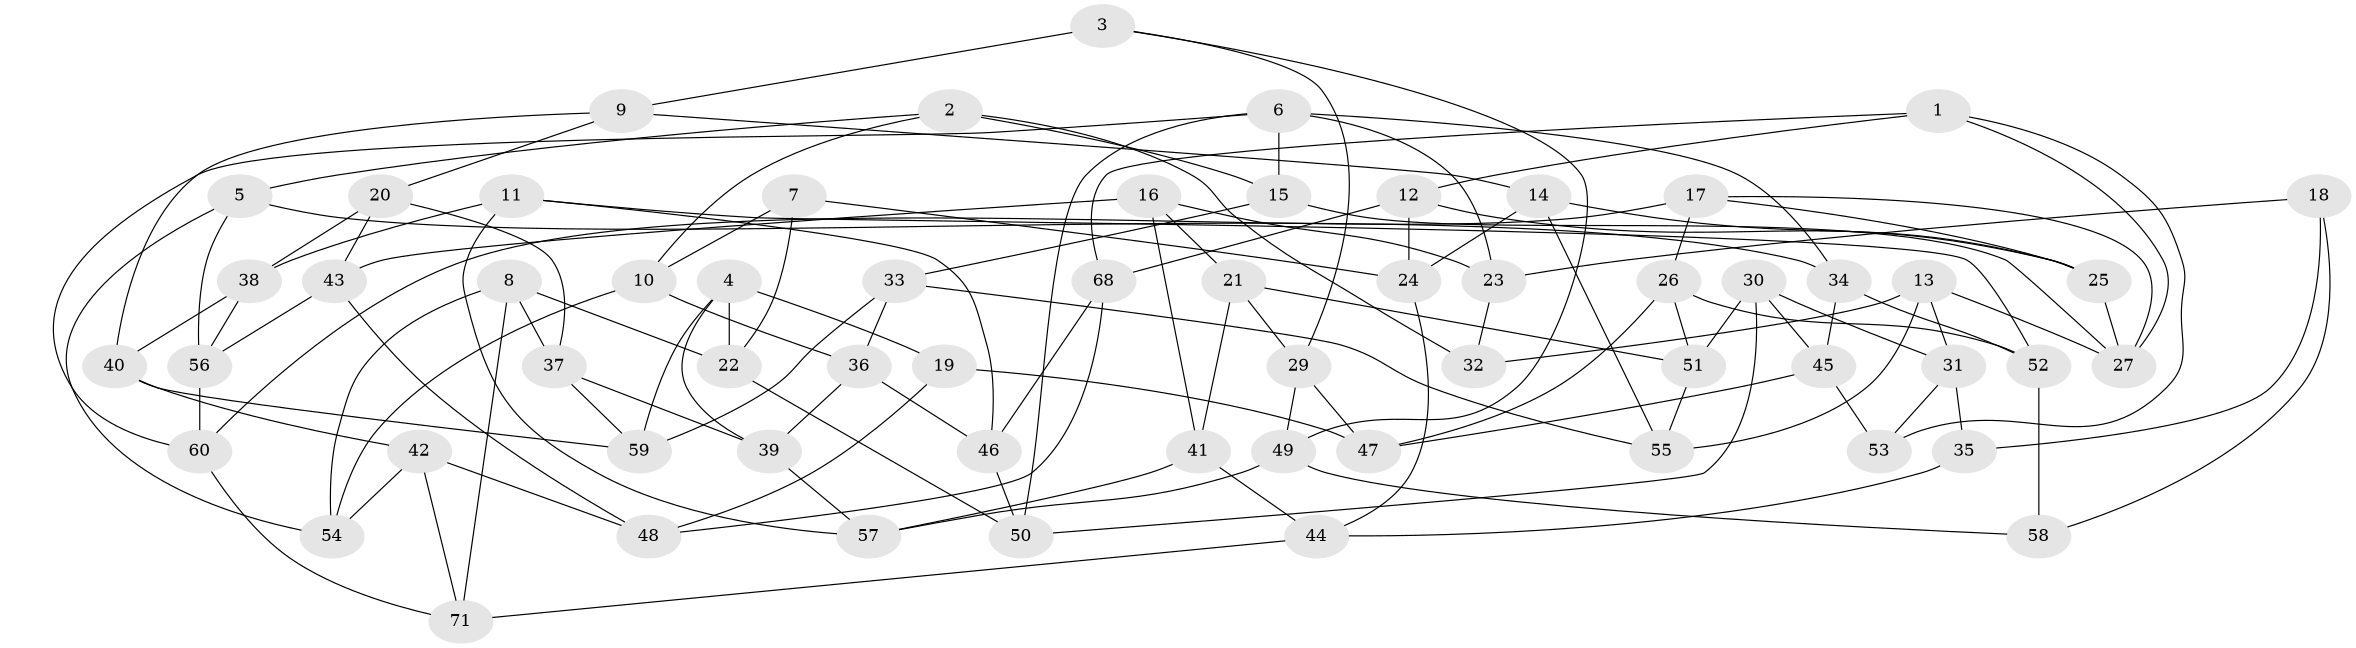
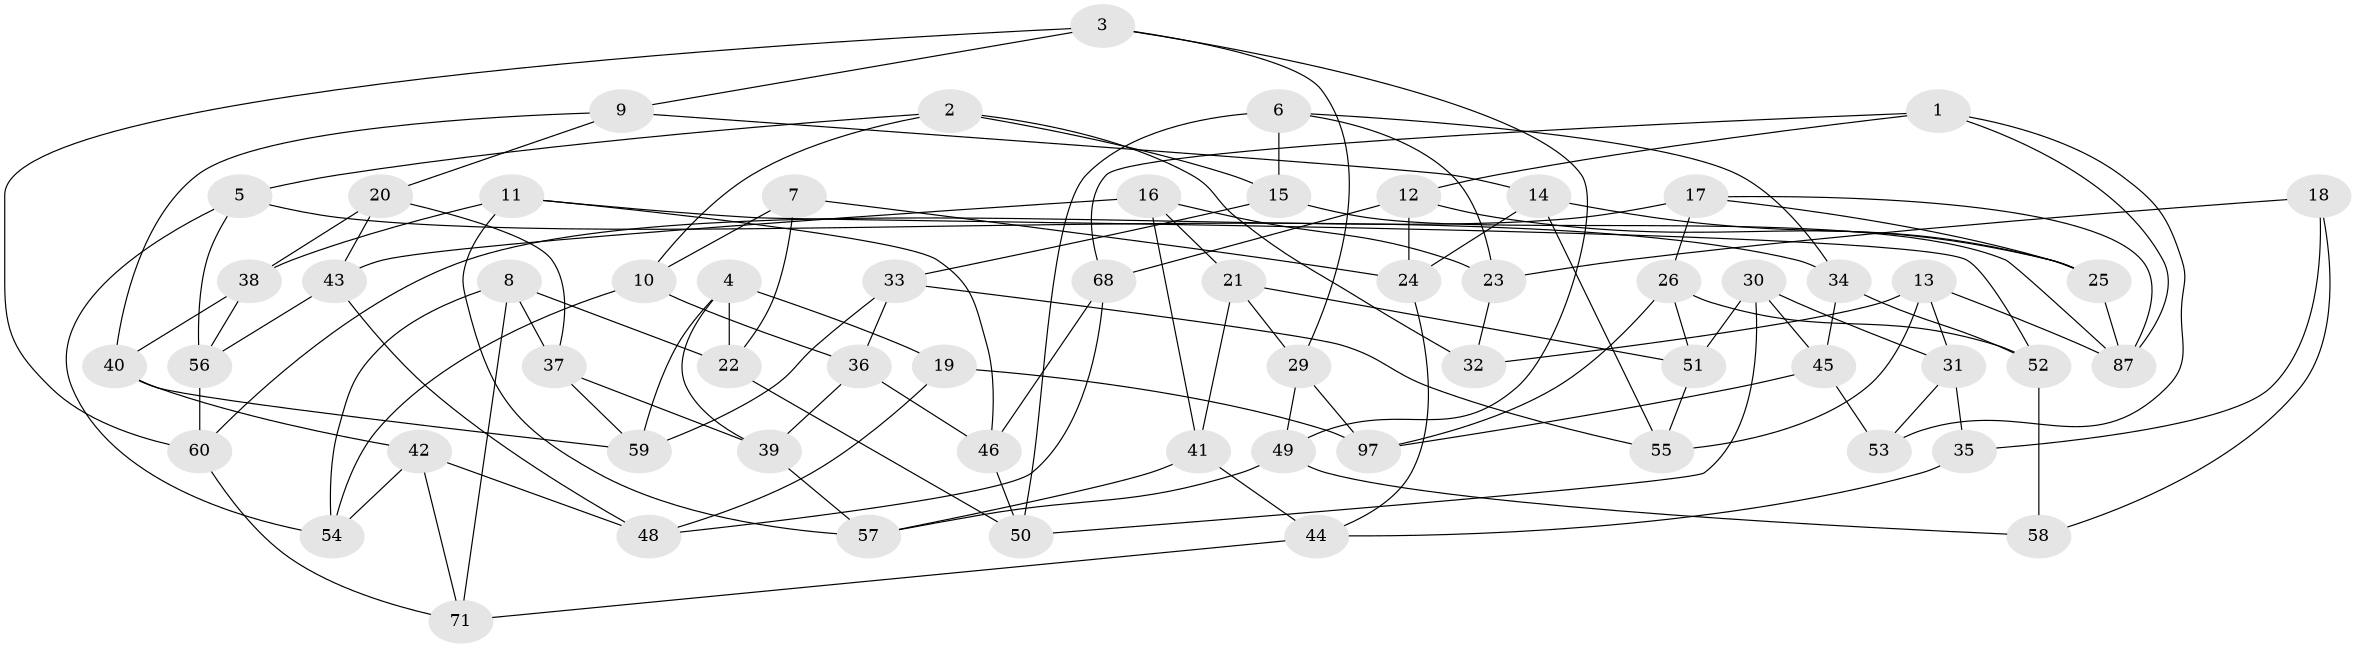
edge "6" -- "60": now "3" -- "60"
node "27": label "27" -> "87"
node "47": label "47" -> "97"
